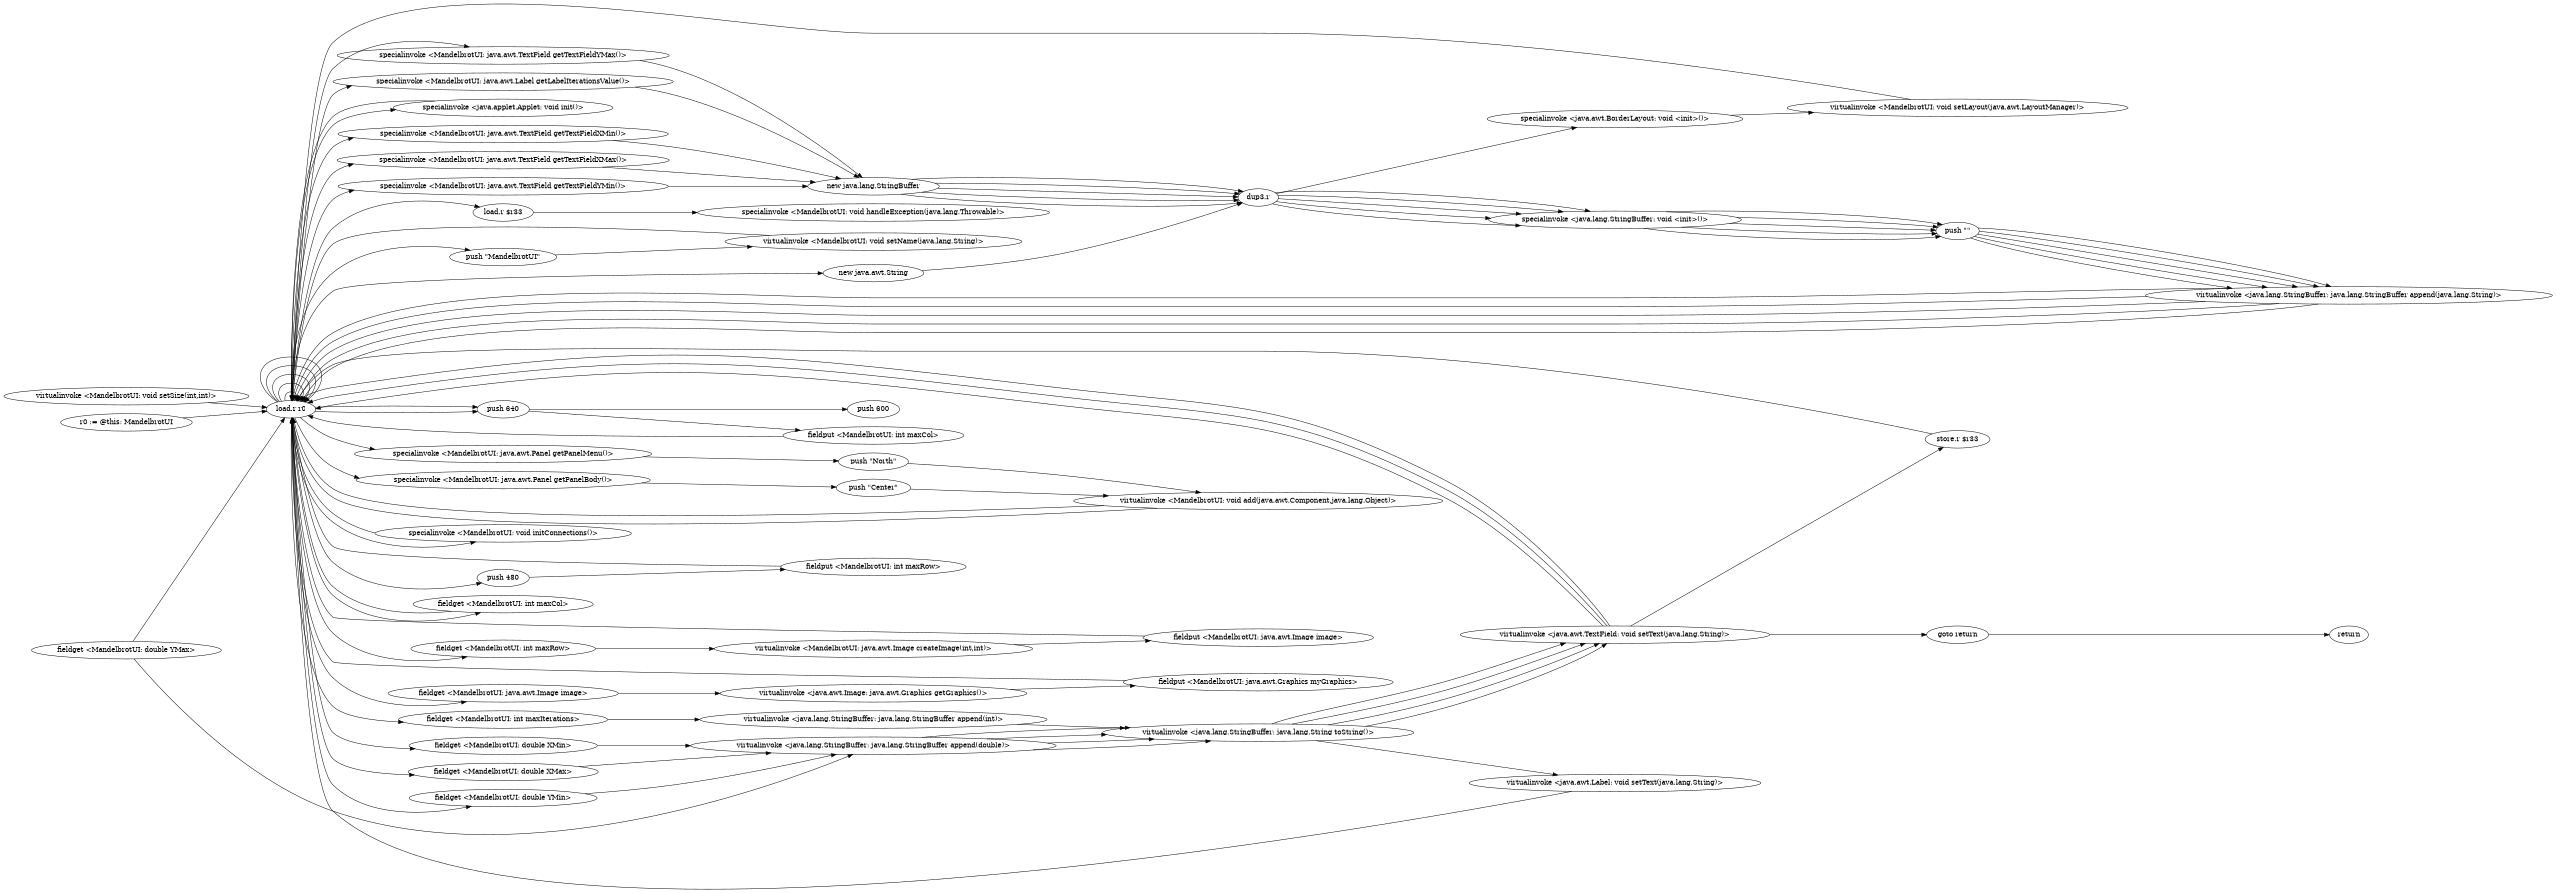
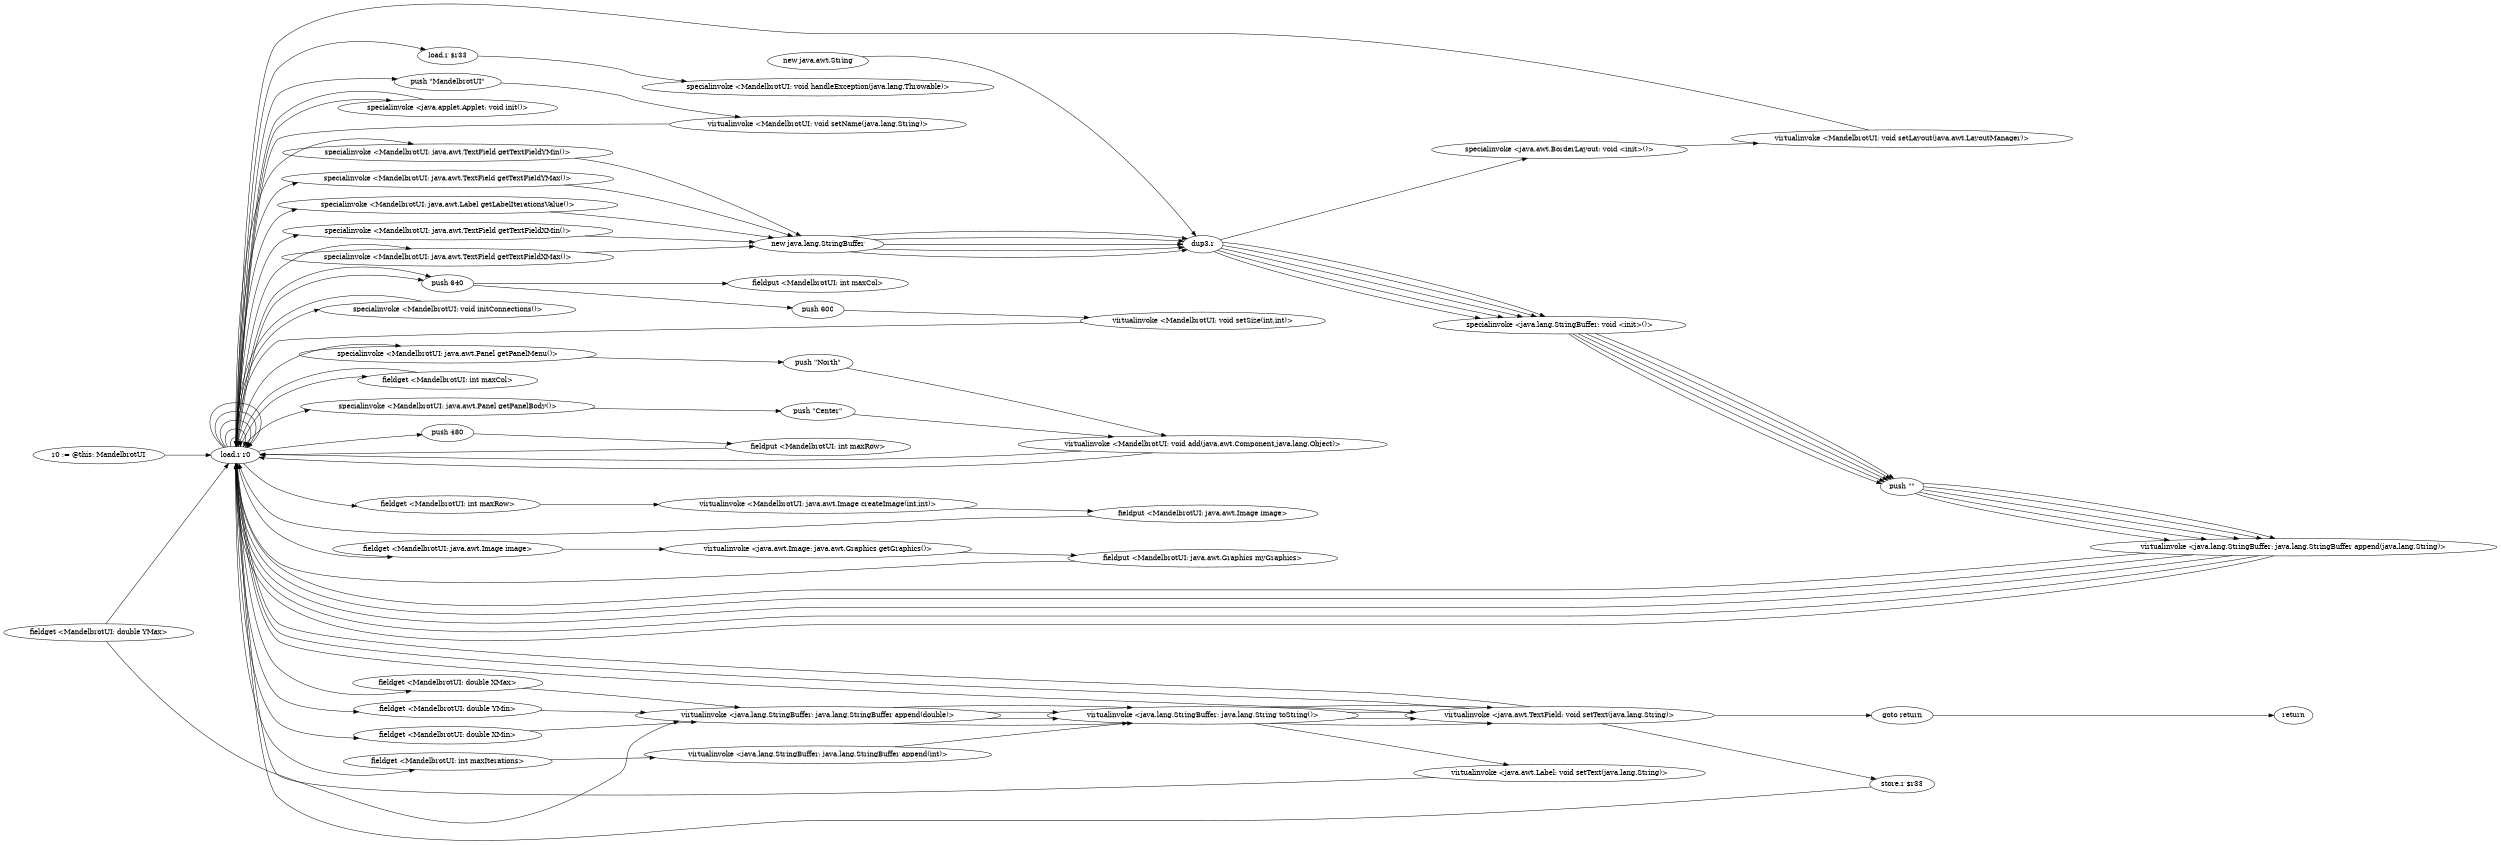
edge "load.r r0" -> "new java.awt.String": removed
edge "push 600" -> "virtualinvoke <MandelbrotUI: void setSize(int,int)>": added
edge "fieldput <MandelbrotUI: int maxCol>" -> "load.r r0": removed
